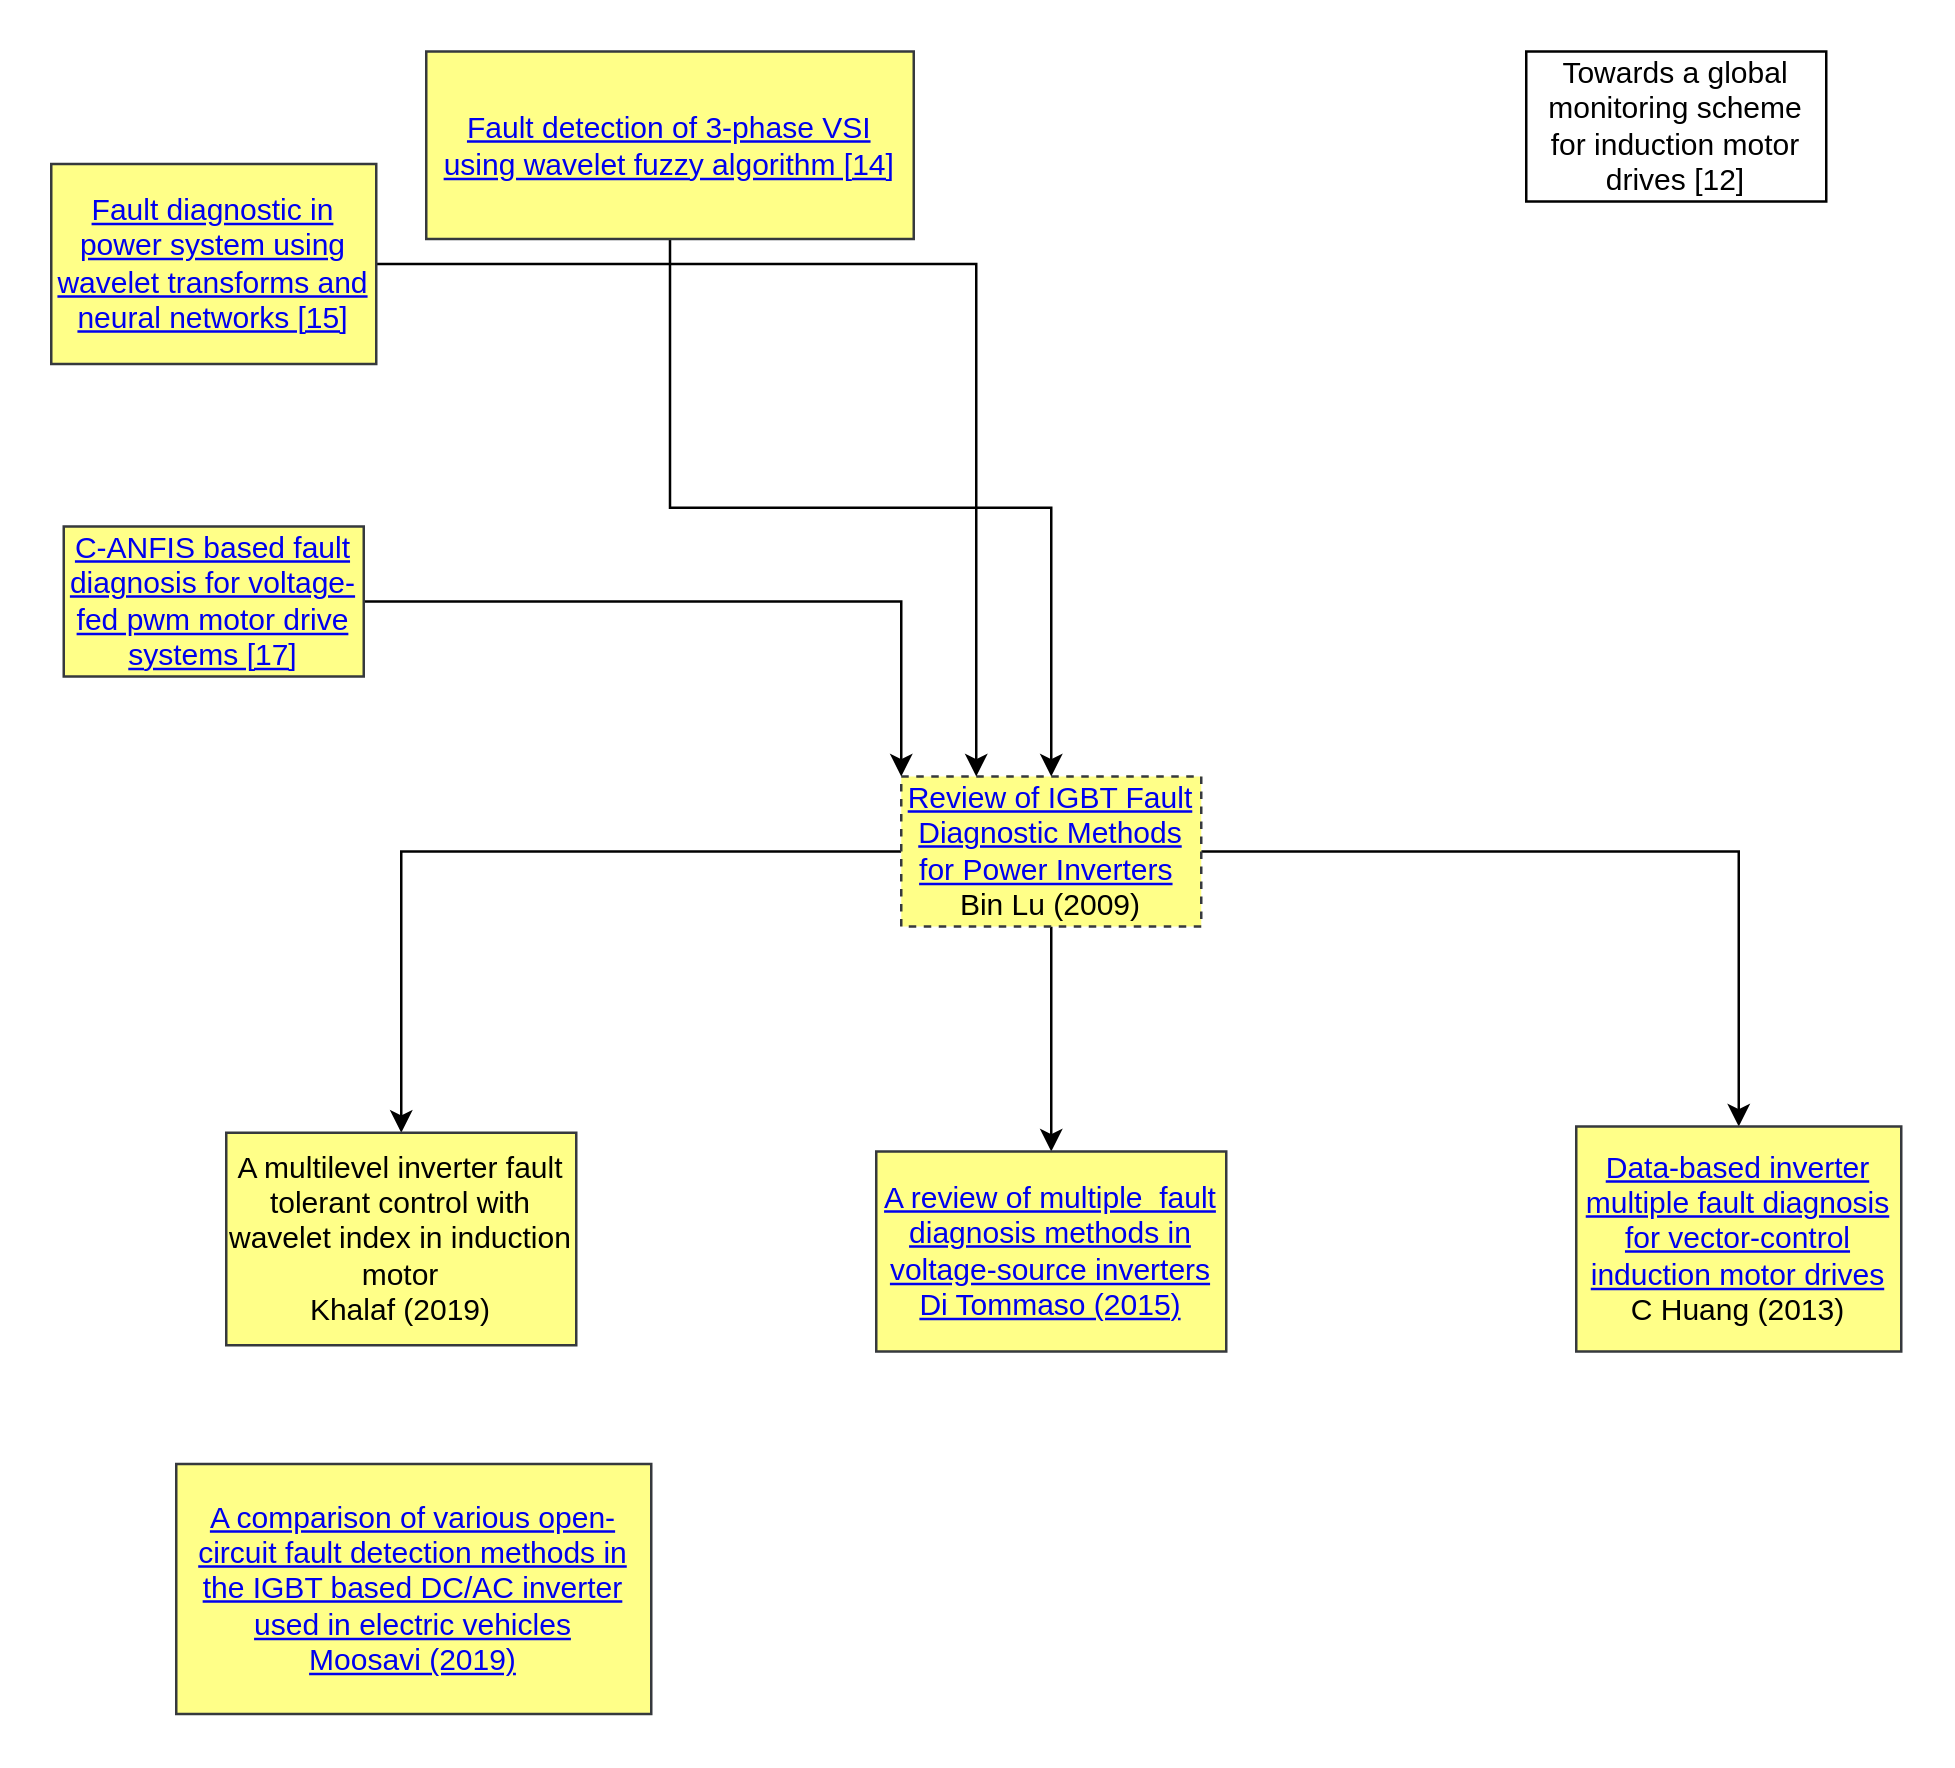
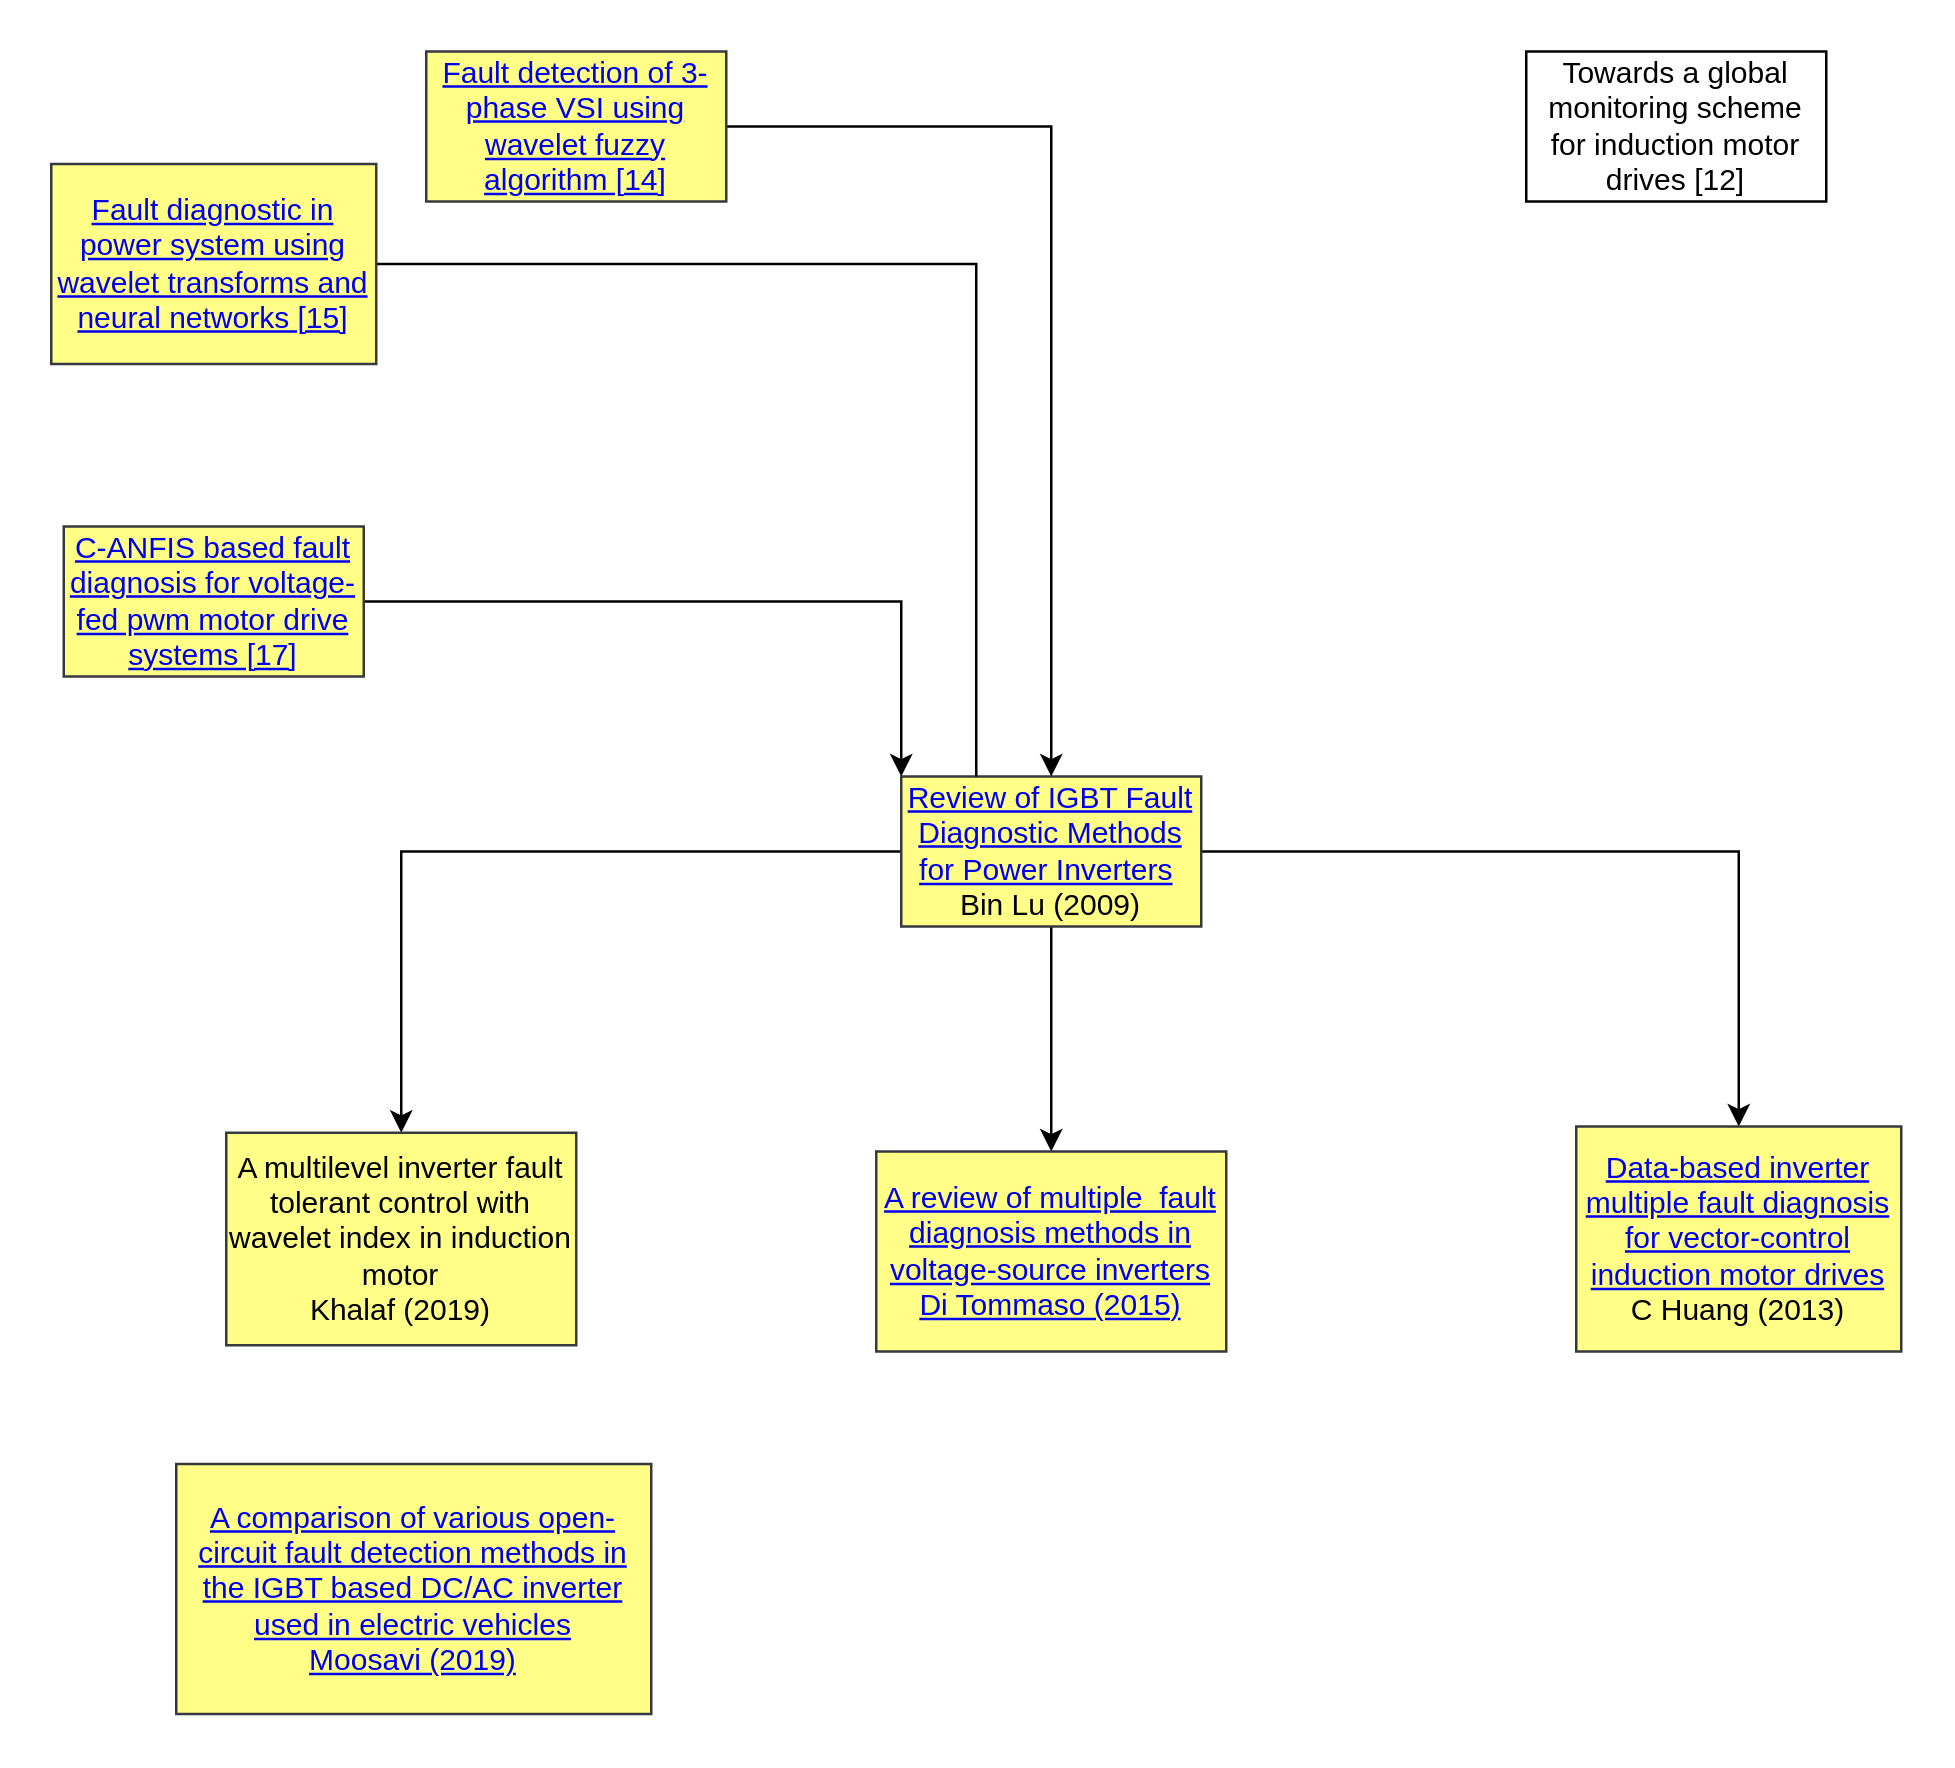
node "Fault detection of 3-phase VSI using wavelet fuzzy algorithm [14]": size 488x188 -> 300x150
edge "Fault diagnostic in power system using wavelet transforms and neural networks [15]" -> "Review of IGBT Fault Diagnostic Methods for Power Inverters Bin Lu (2009)": arrowhead classic -> none
node "Review of IGBT Fault Diagnostic Methods for Power Inverters Bin Lu (2009)": style dashed -> solid
